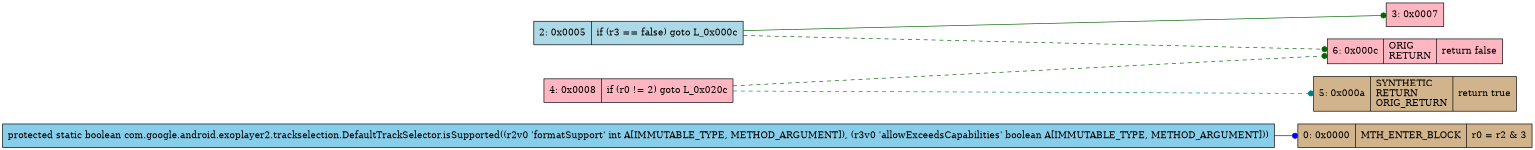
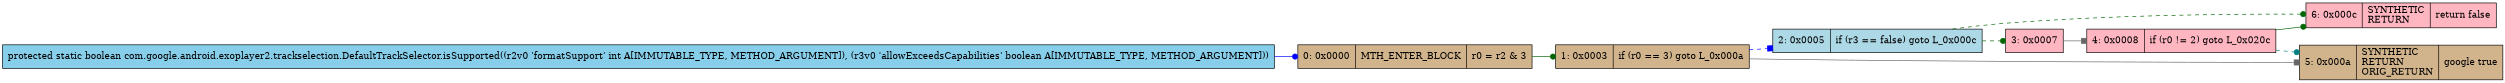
edge "2: 0x0005" -> "3: 0x0007": style solid -> dashed
edge "3: 0x0007" -> "4: 0x0008": added
node "6: 0x000c": text "ORIG" -> "SYNTHETIC"
node "1: 0x0003": added
edge "4: 0x0008" -> "6: 0x000c": style dashed -> solid
node "5: 0x000a": text "return true" -> "google true"
